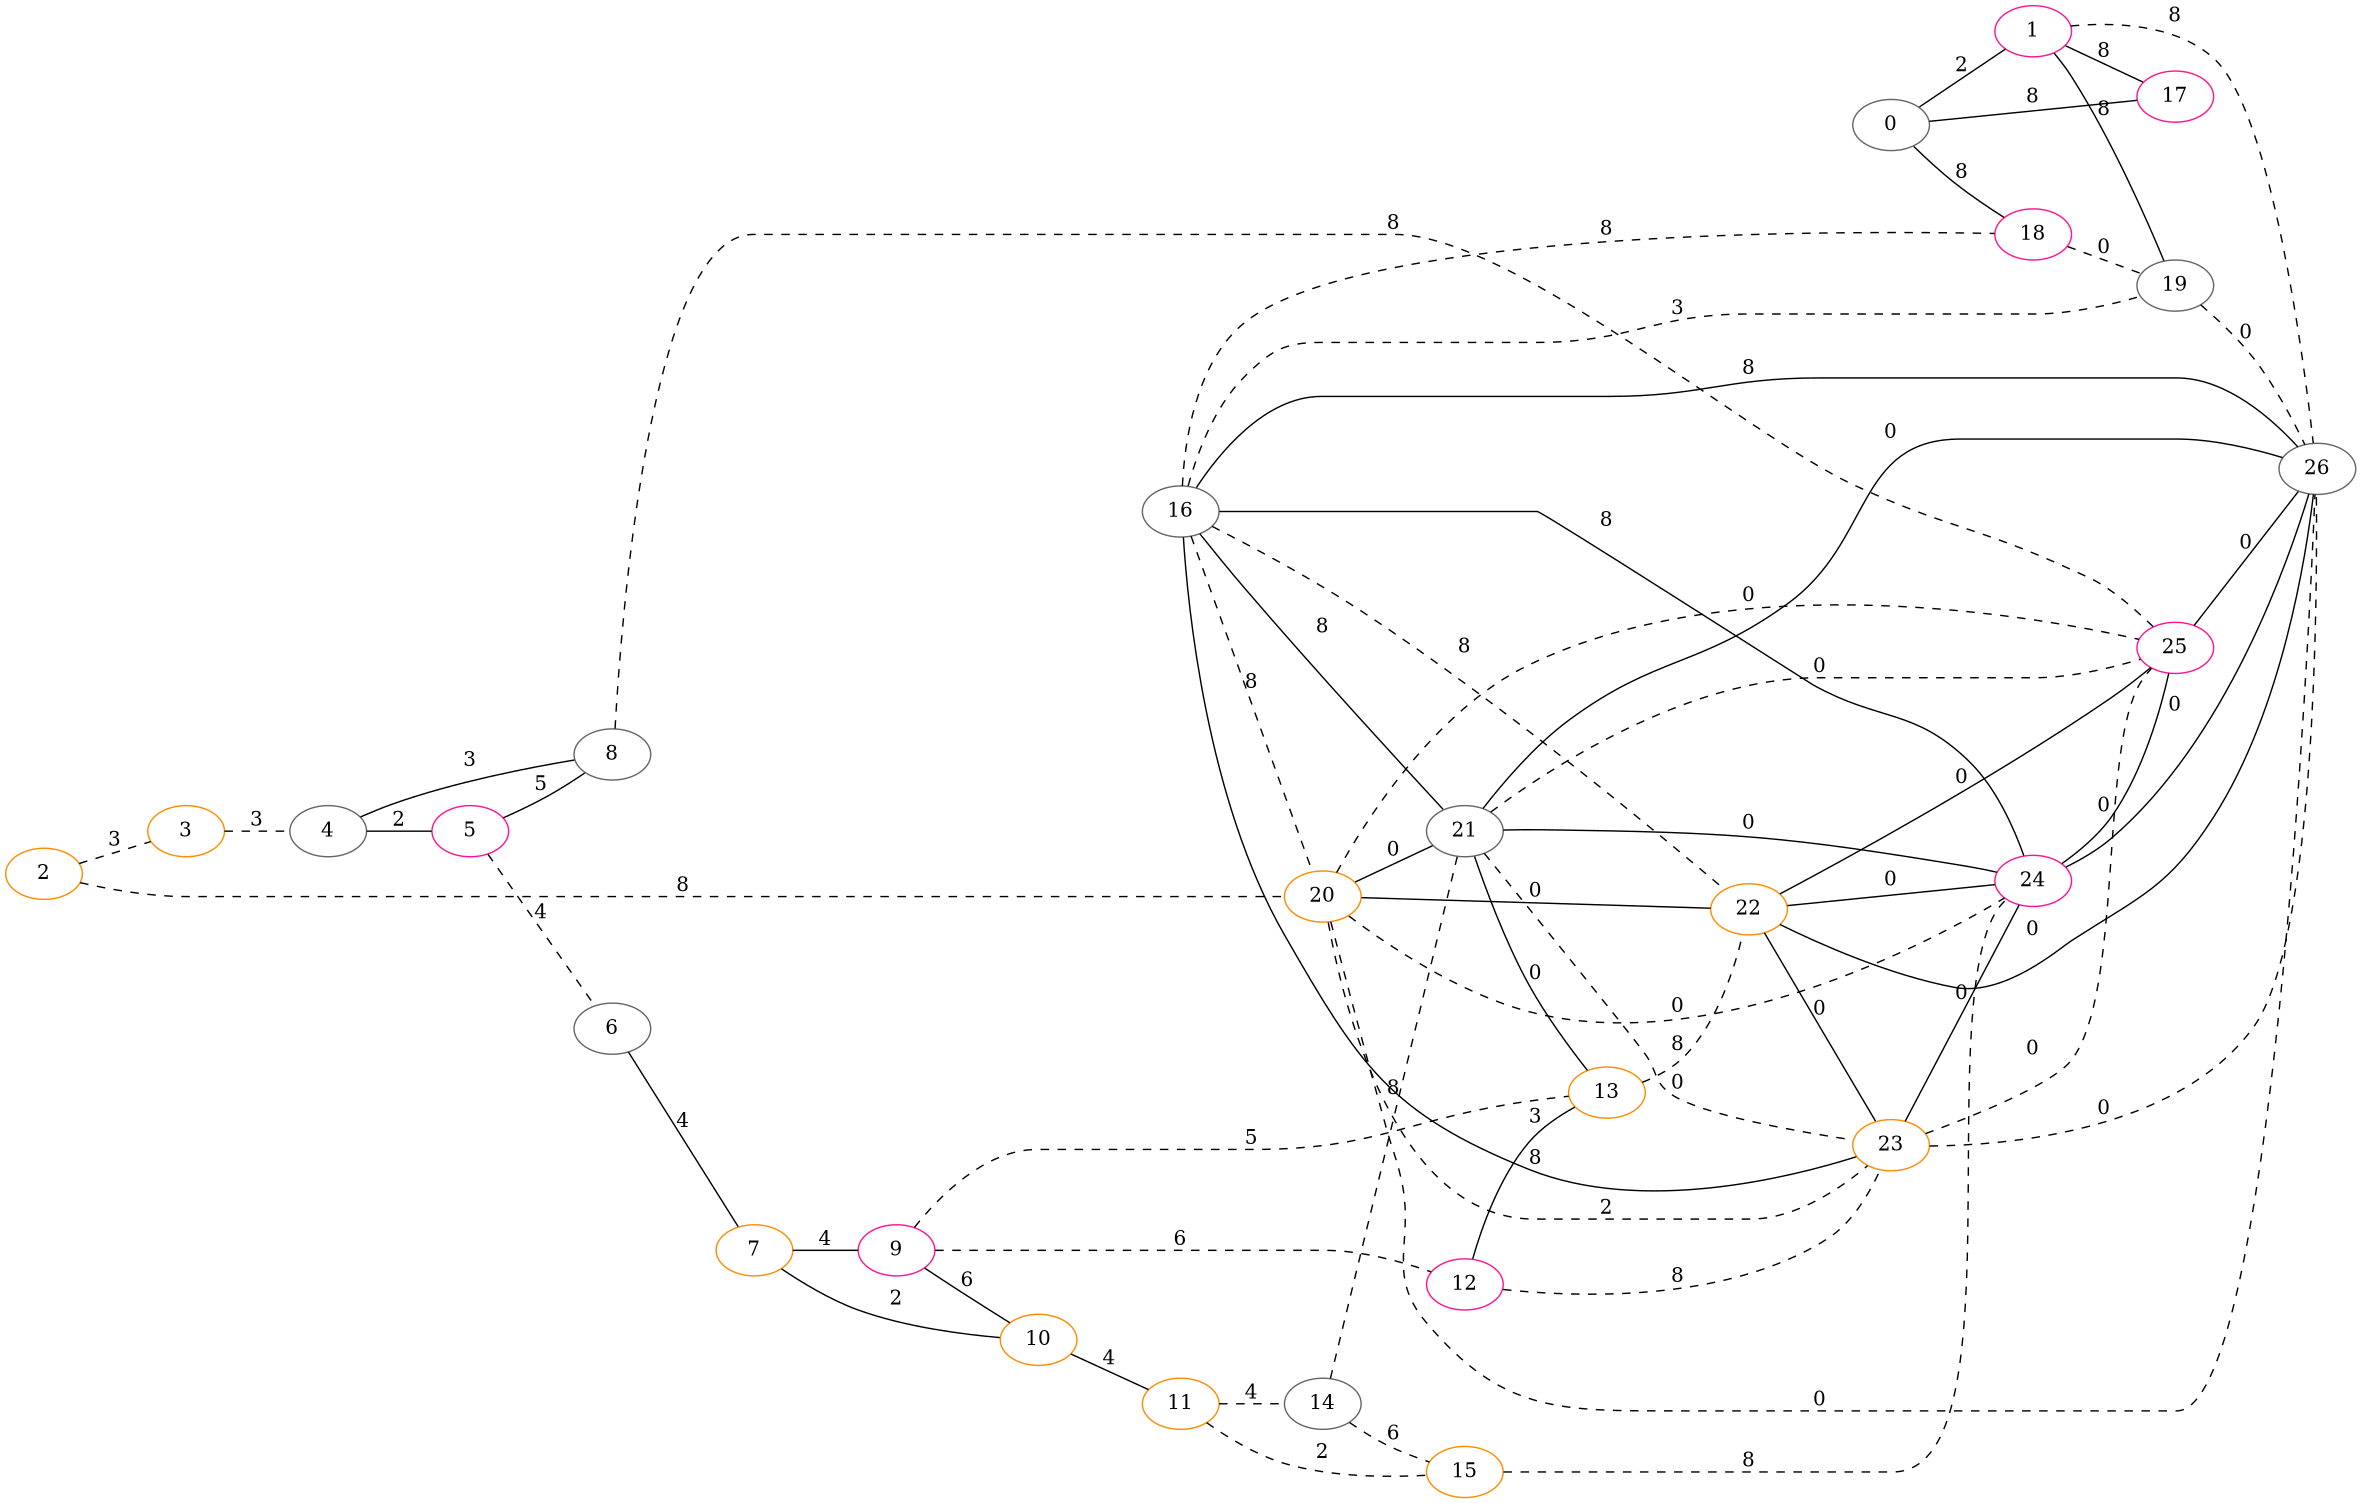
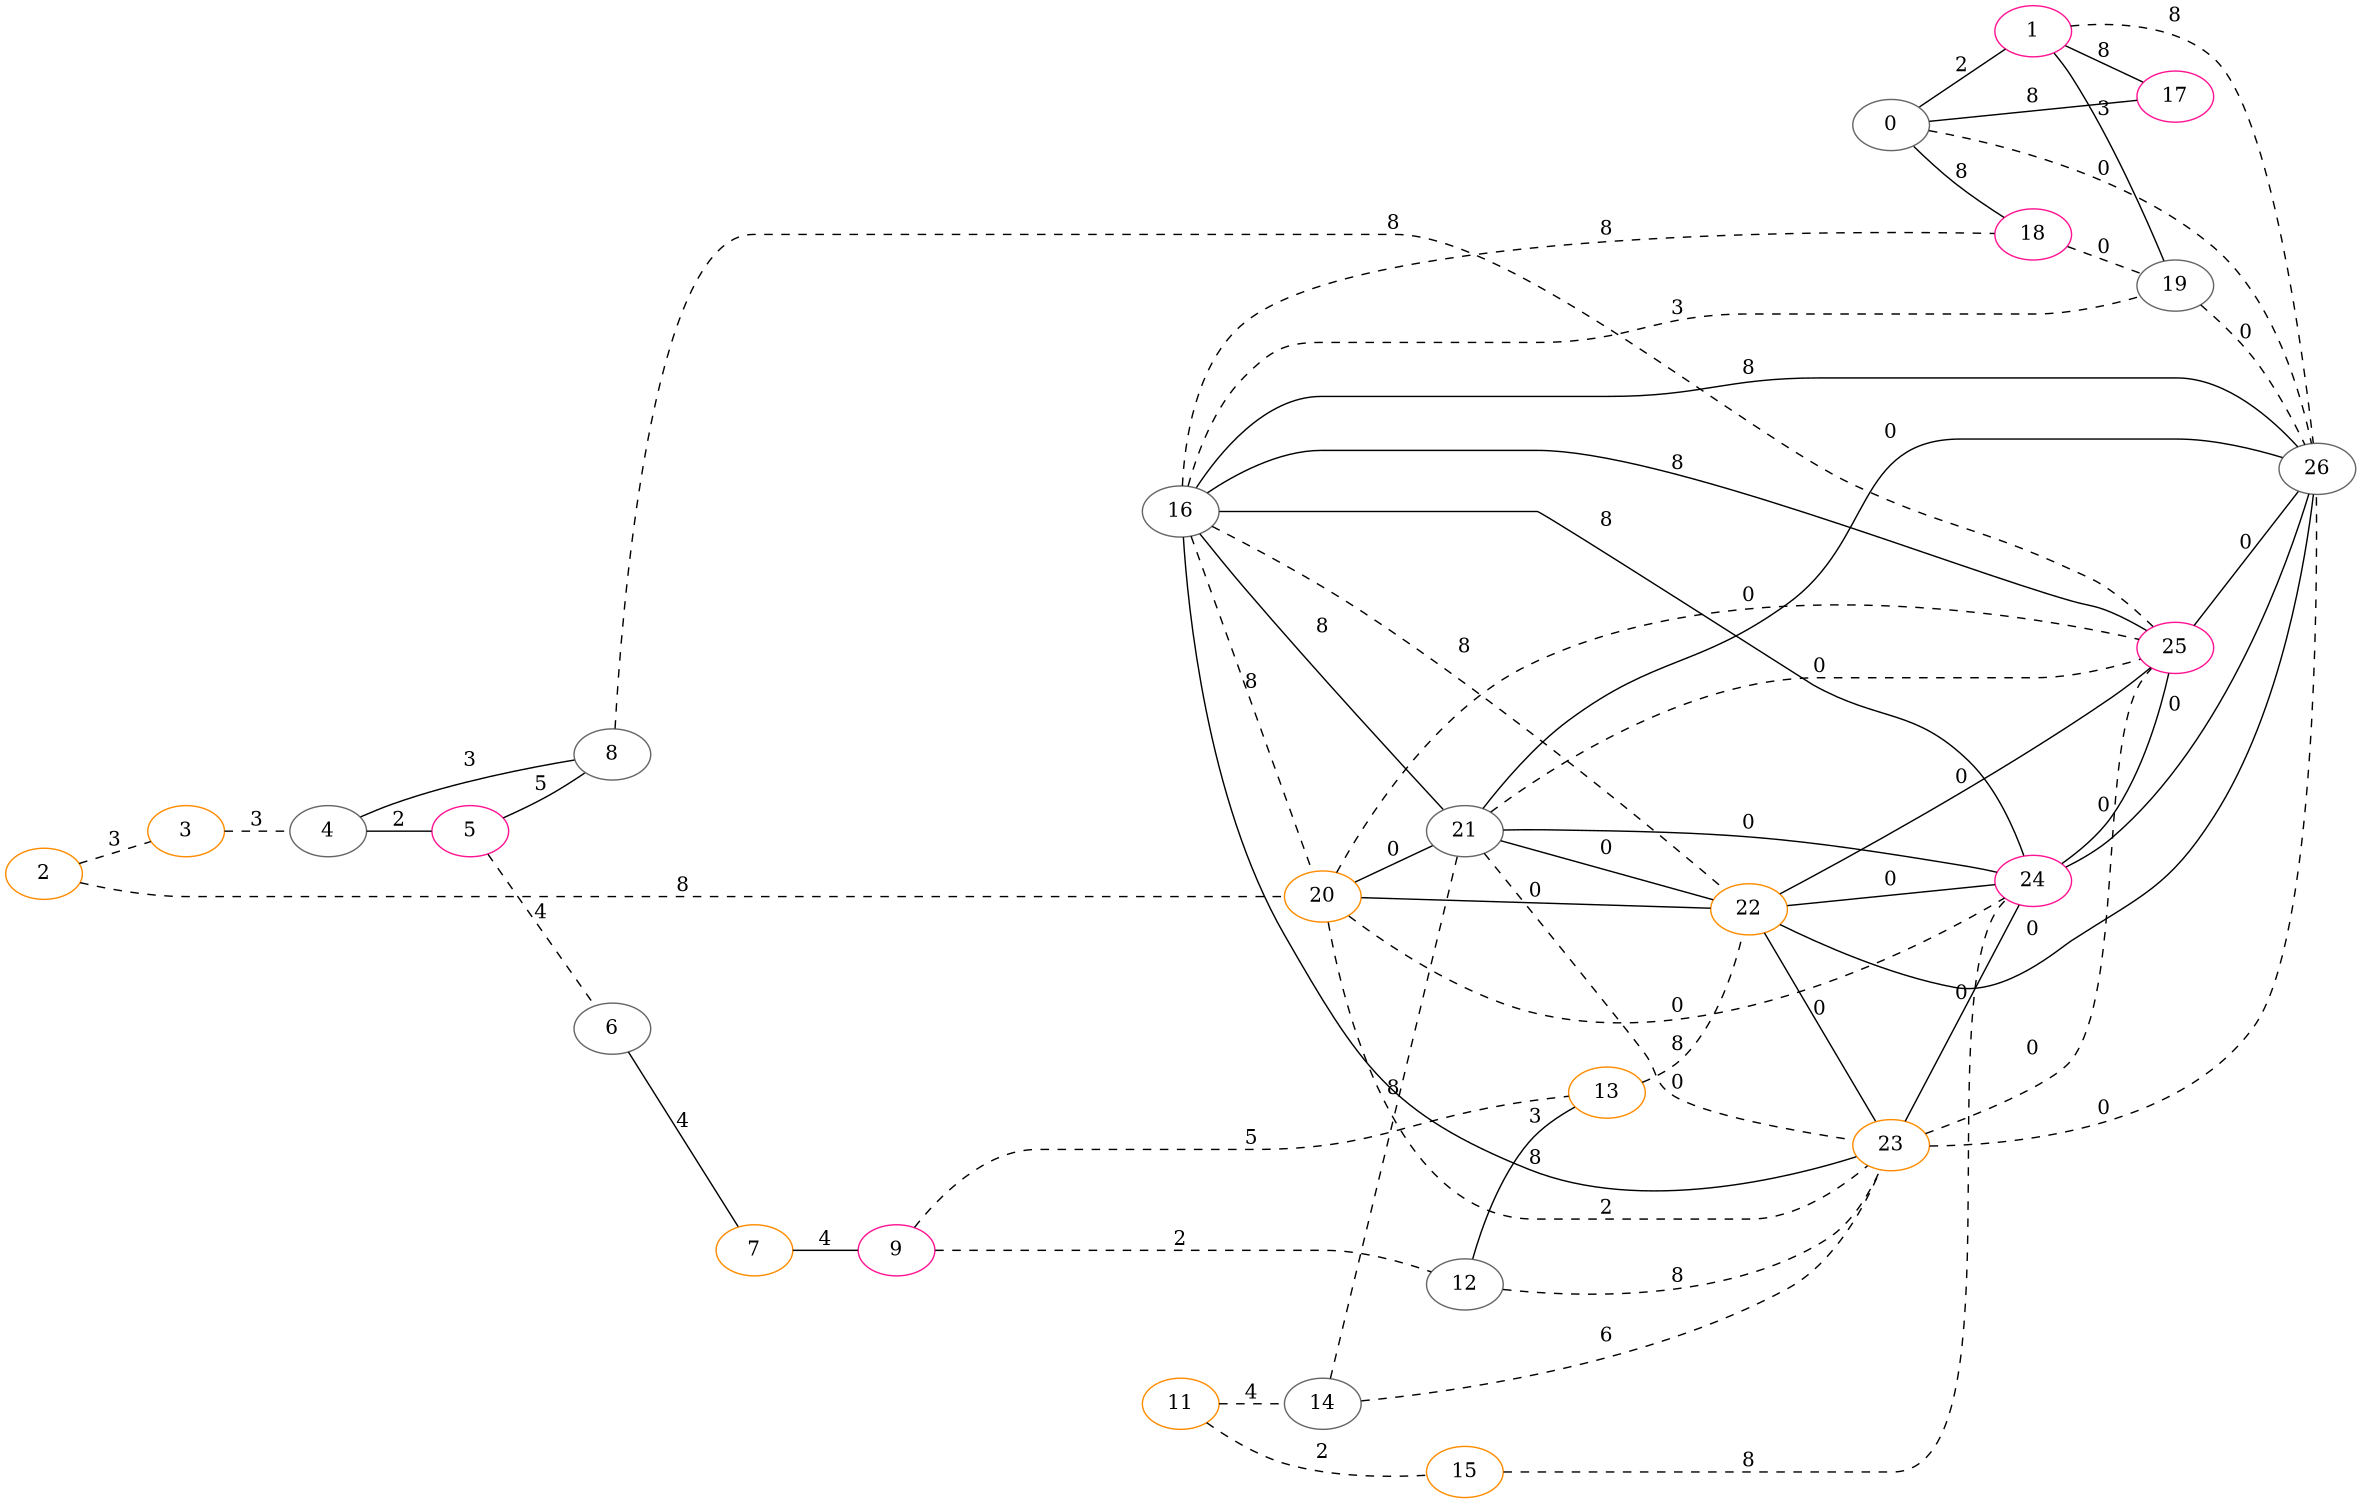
edge "1" -- "19": label "8" -> "3"
edge "16" -- "25": added, label "8"
edge "21" -- "13": now "21" -- "22"
edge "9" -- "12": label "6" -> "2"
node "12": color deeppink -> gray40
node "10": removed
edge "26" -- "20": now "26" -- "0"
edge "14" -- "15": now "14" -- "23"
